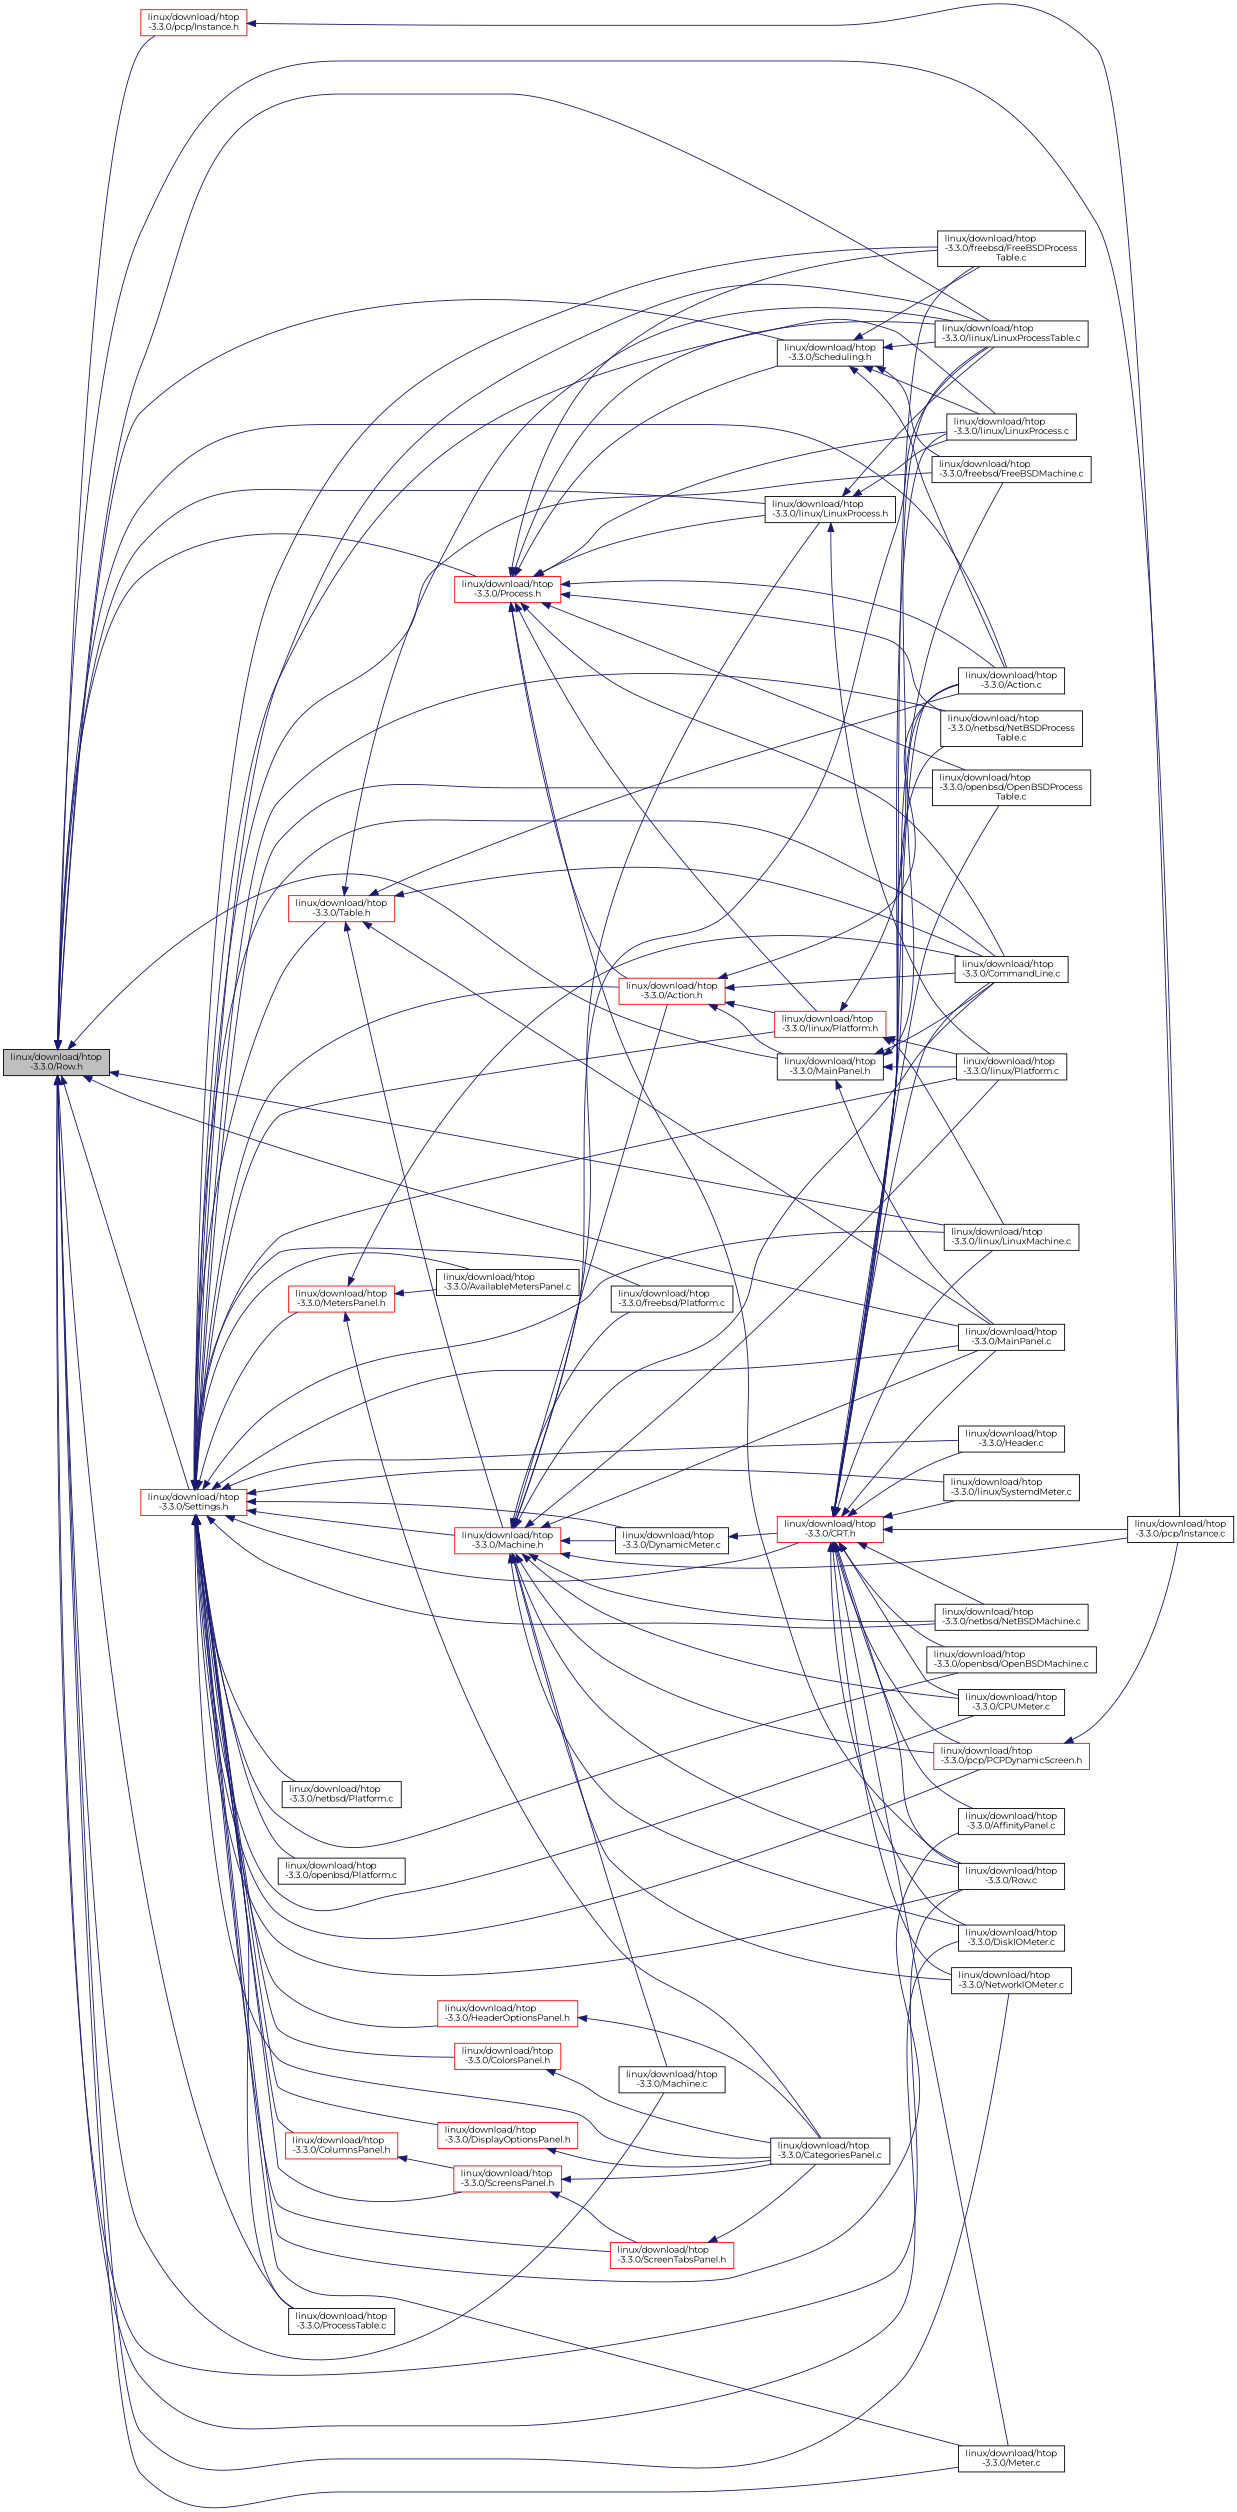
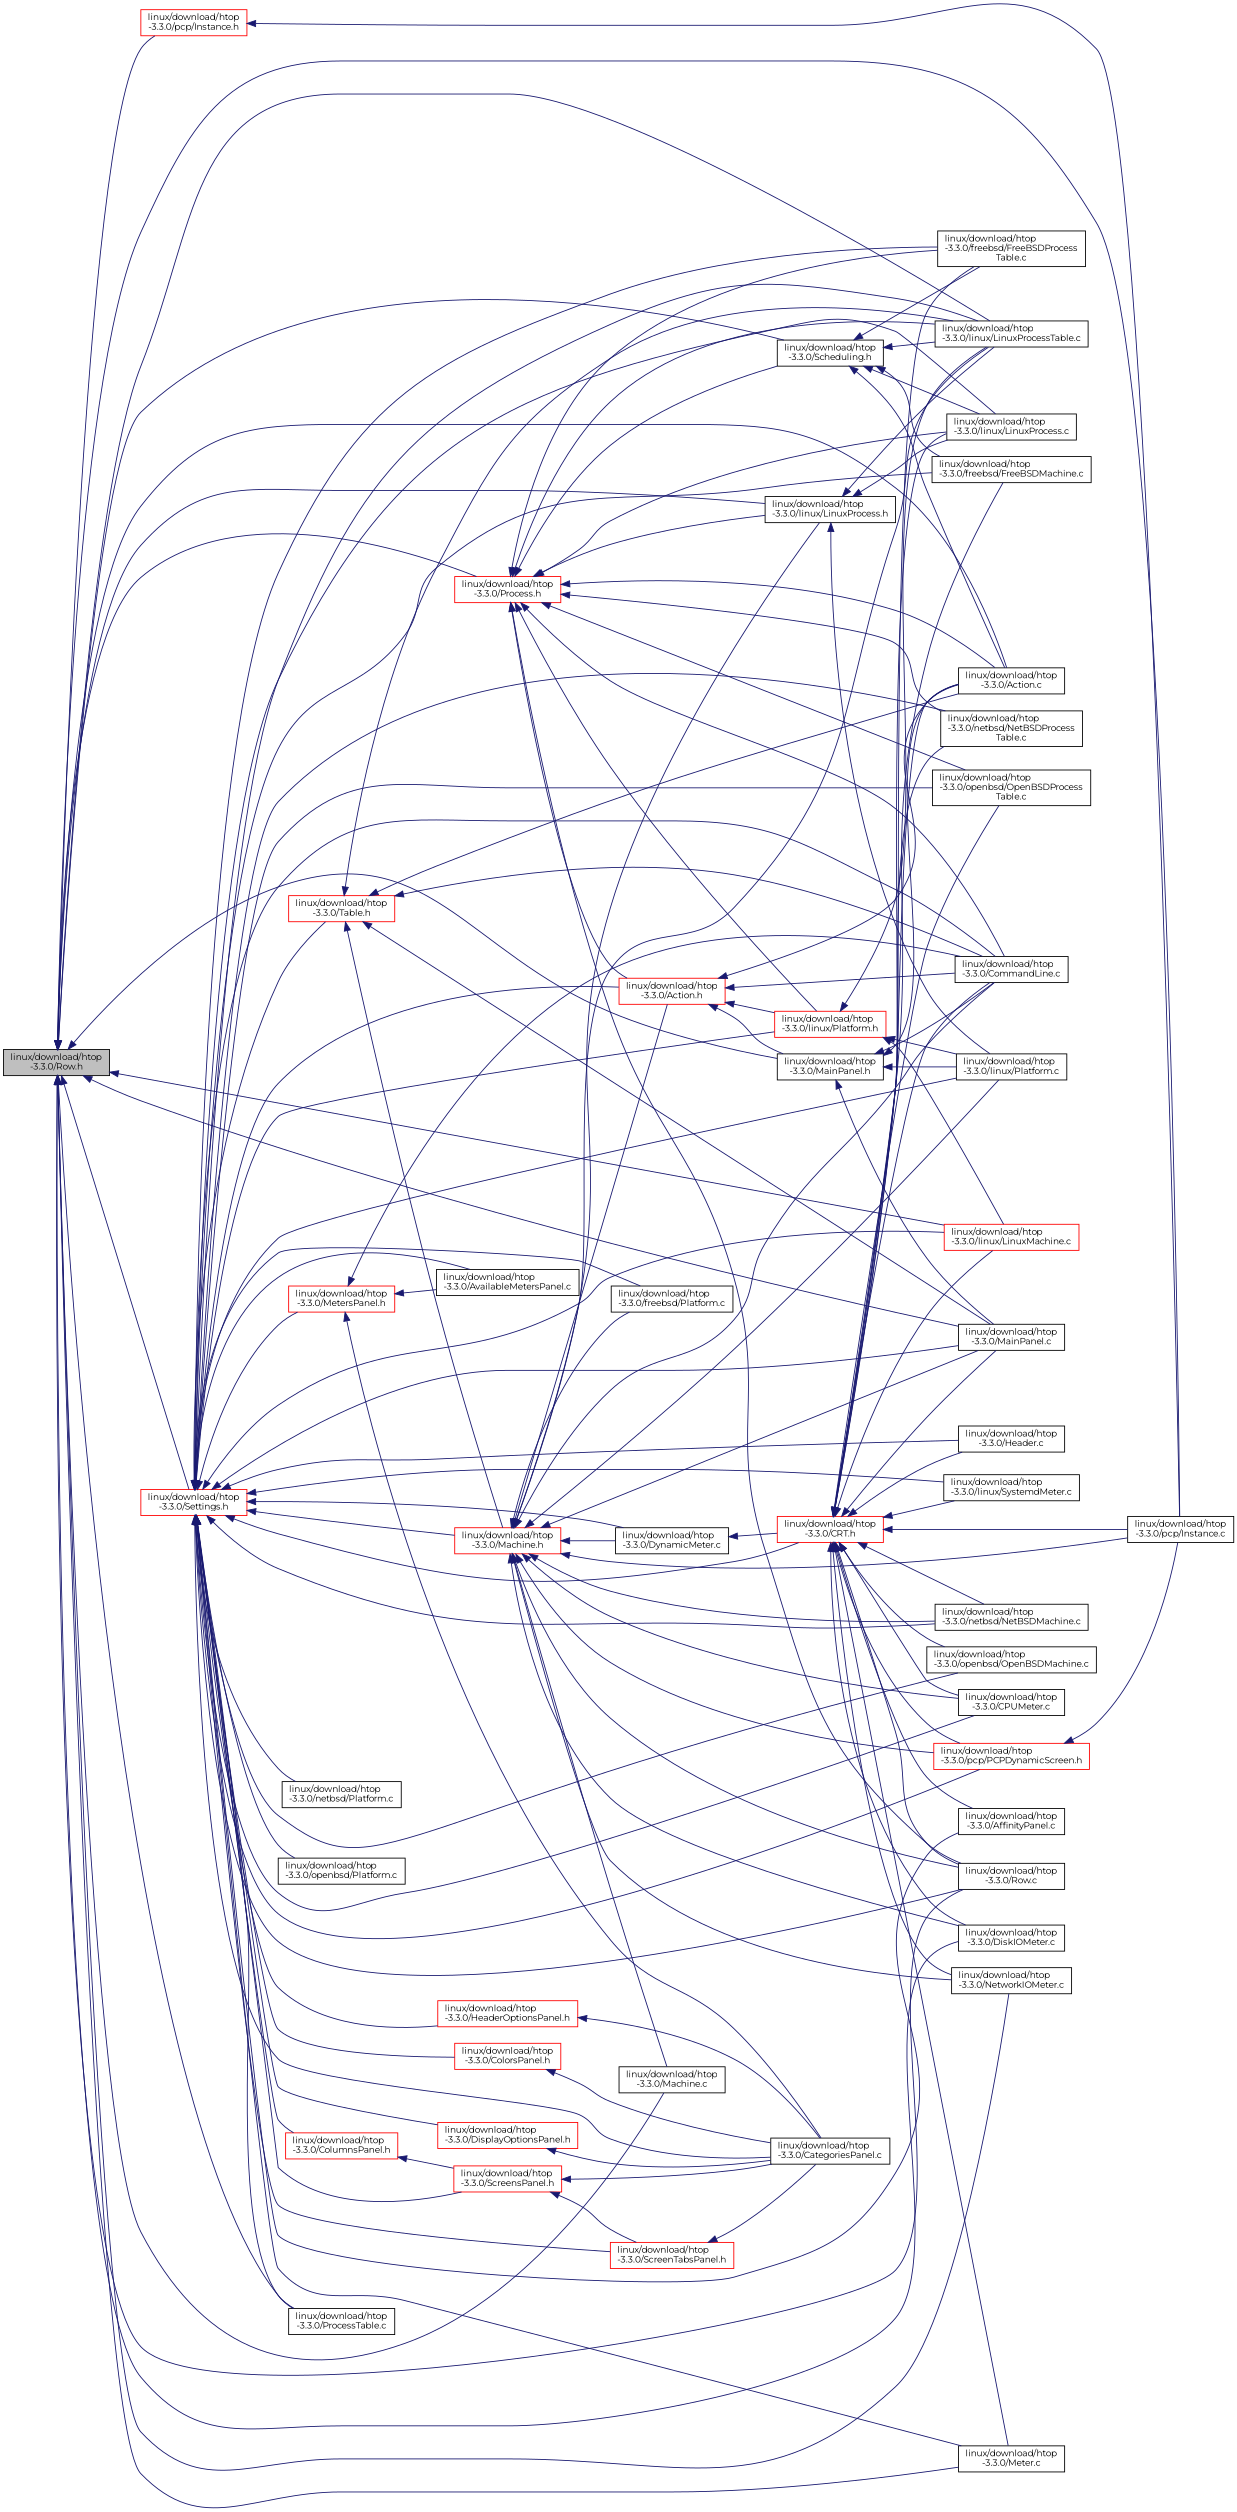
node "linux/download/htop -3.3.0/linux/LinuxMachine.c": color black -> red
